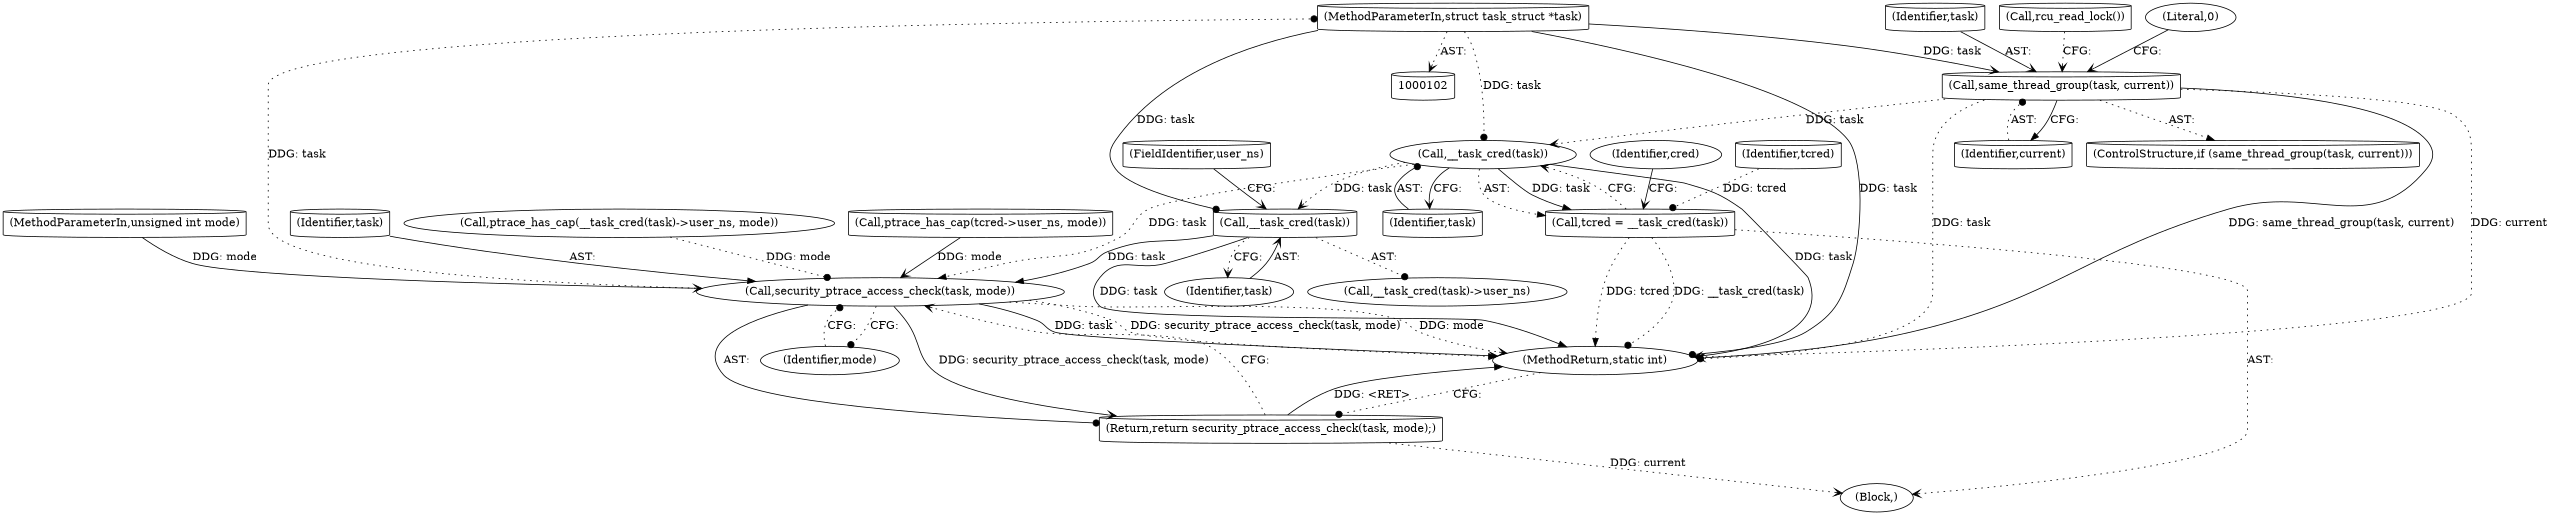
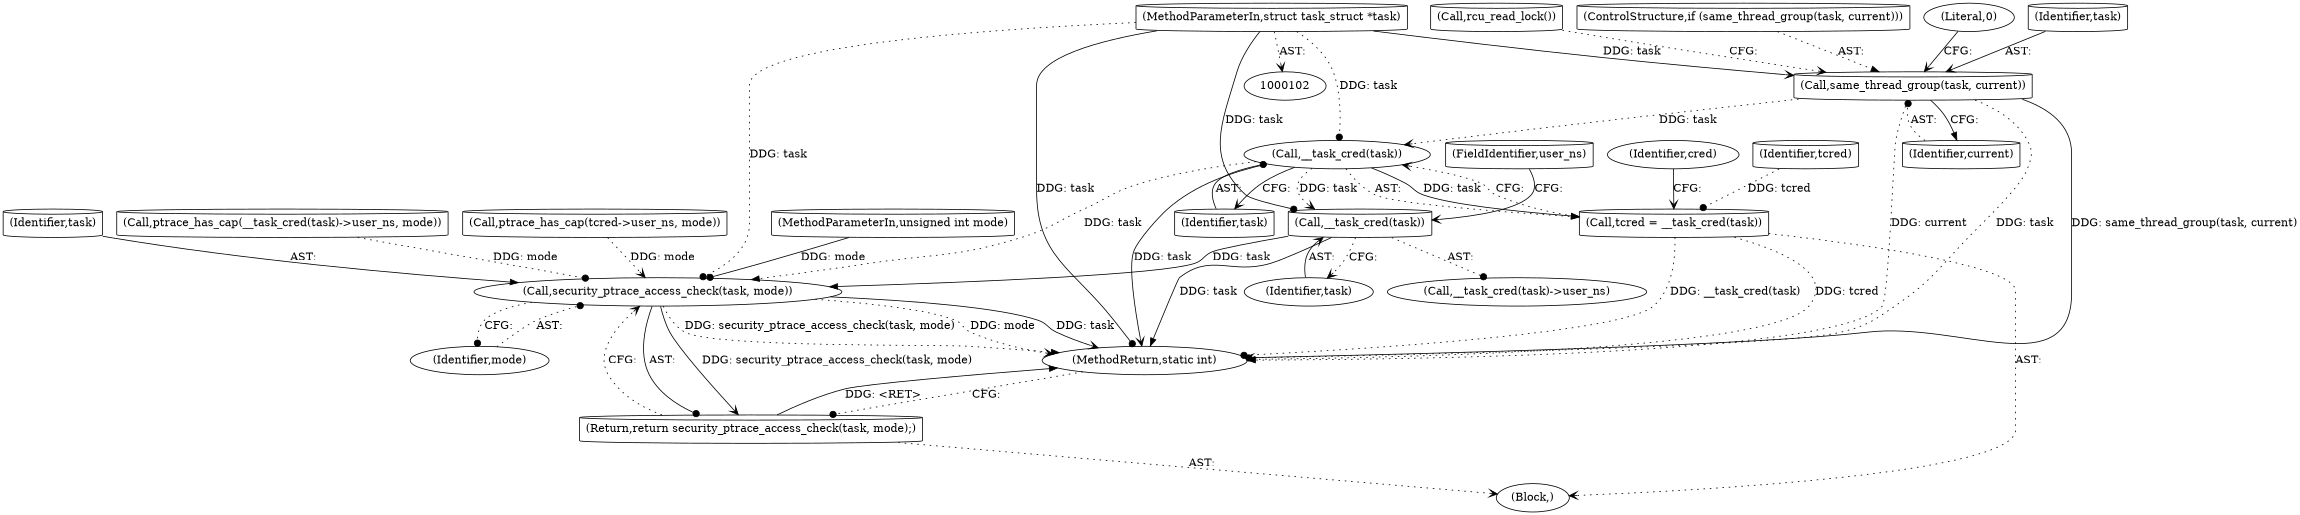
edge "(Call,security_ptrace_access_check(task, mode))" -> "(MethodParameterIn,struct task_struct *task)": reversed
node "1000102": shape cylinder -> ellipse
edge "(Call,same_thread_group(task, current))" -> "(ControlStructure,if (same_thread_group(task, current)))": reversed
node "(Call,ptrace_has_cap(__task_cred(task)->user_ns, mode))": shape ellipse -> cylinder
edge "(Call,ptrace_has_cap(tcred->user_ns, mode))" -> "(Call,security_ptrace_access_check(task, mode))": style solid -> dotted
edge "(MethodParameterIn,unsigned int mode)" -> "(Call,security_ptrace_access_check(task, mode))": arrowhead vee -> dot
edge "(Identifier,mode)" -> "(Call,security_ptrace_access_check(task, mode))": label "CFG: " -> "AST: "
edge "(Return,return security_ptrace_access_check(task, mode);)" -> "(Block,)": label "DDG: current" -> "AST: "
